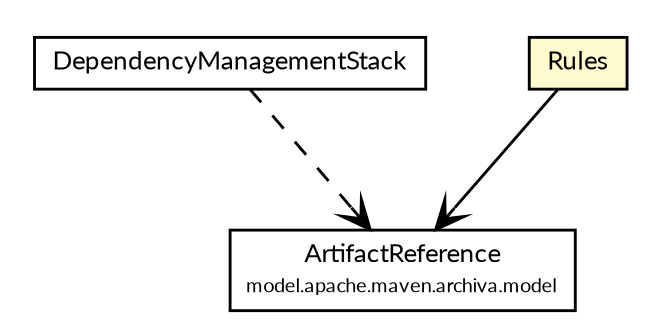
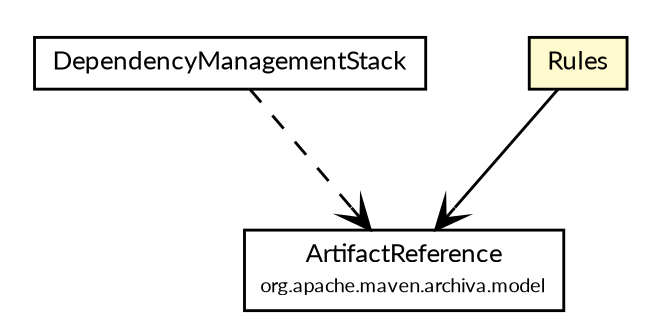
node "ArtifactReference": text "model.apache.maven.archiva.model" -> "org.apache.maven.archiva.model"
